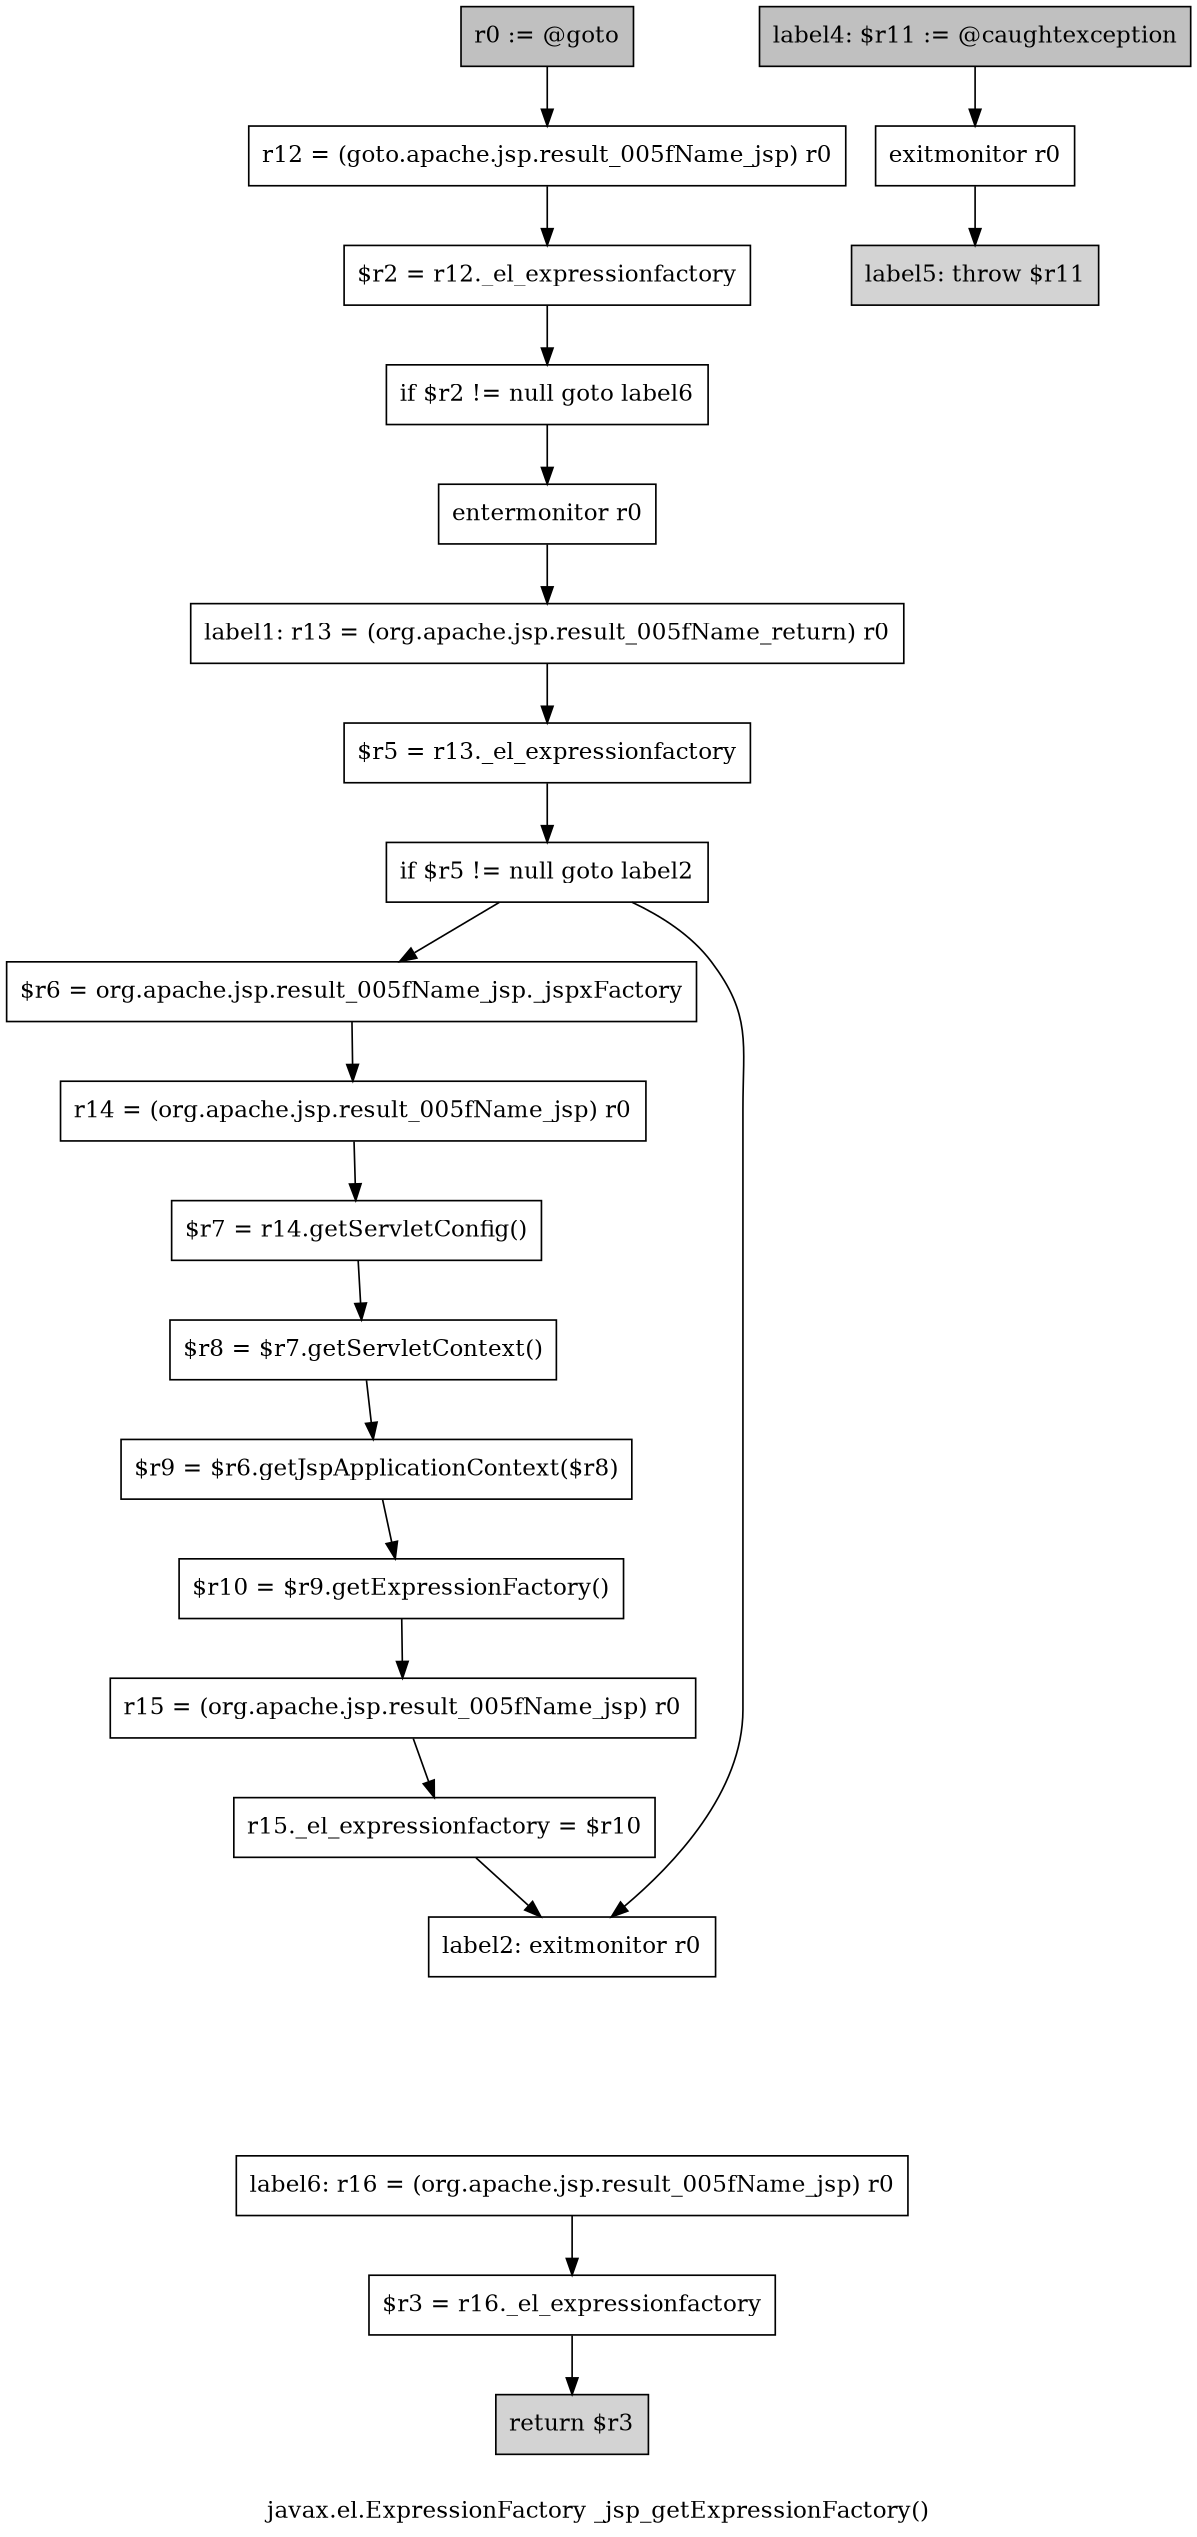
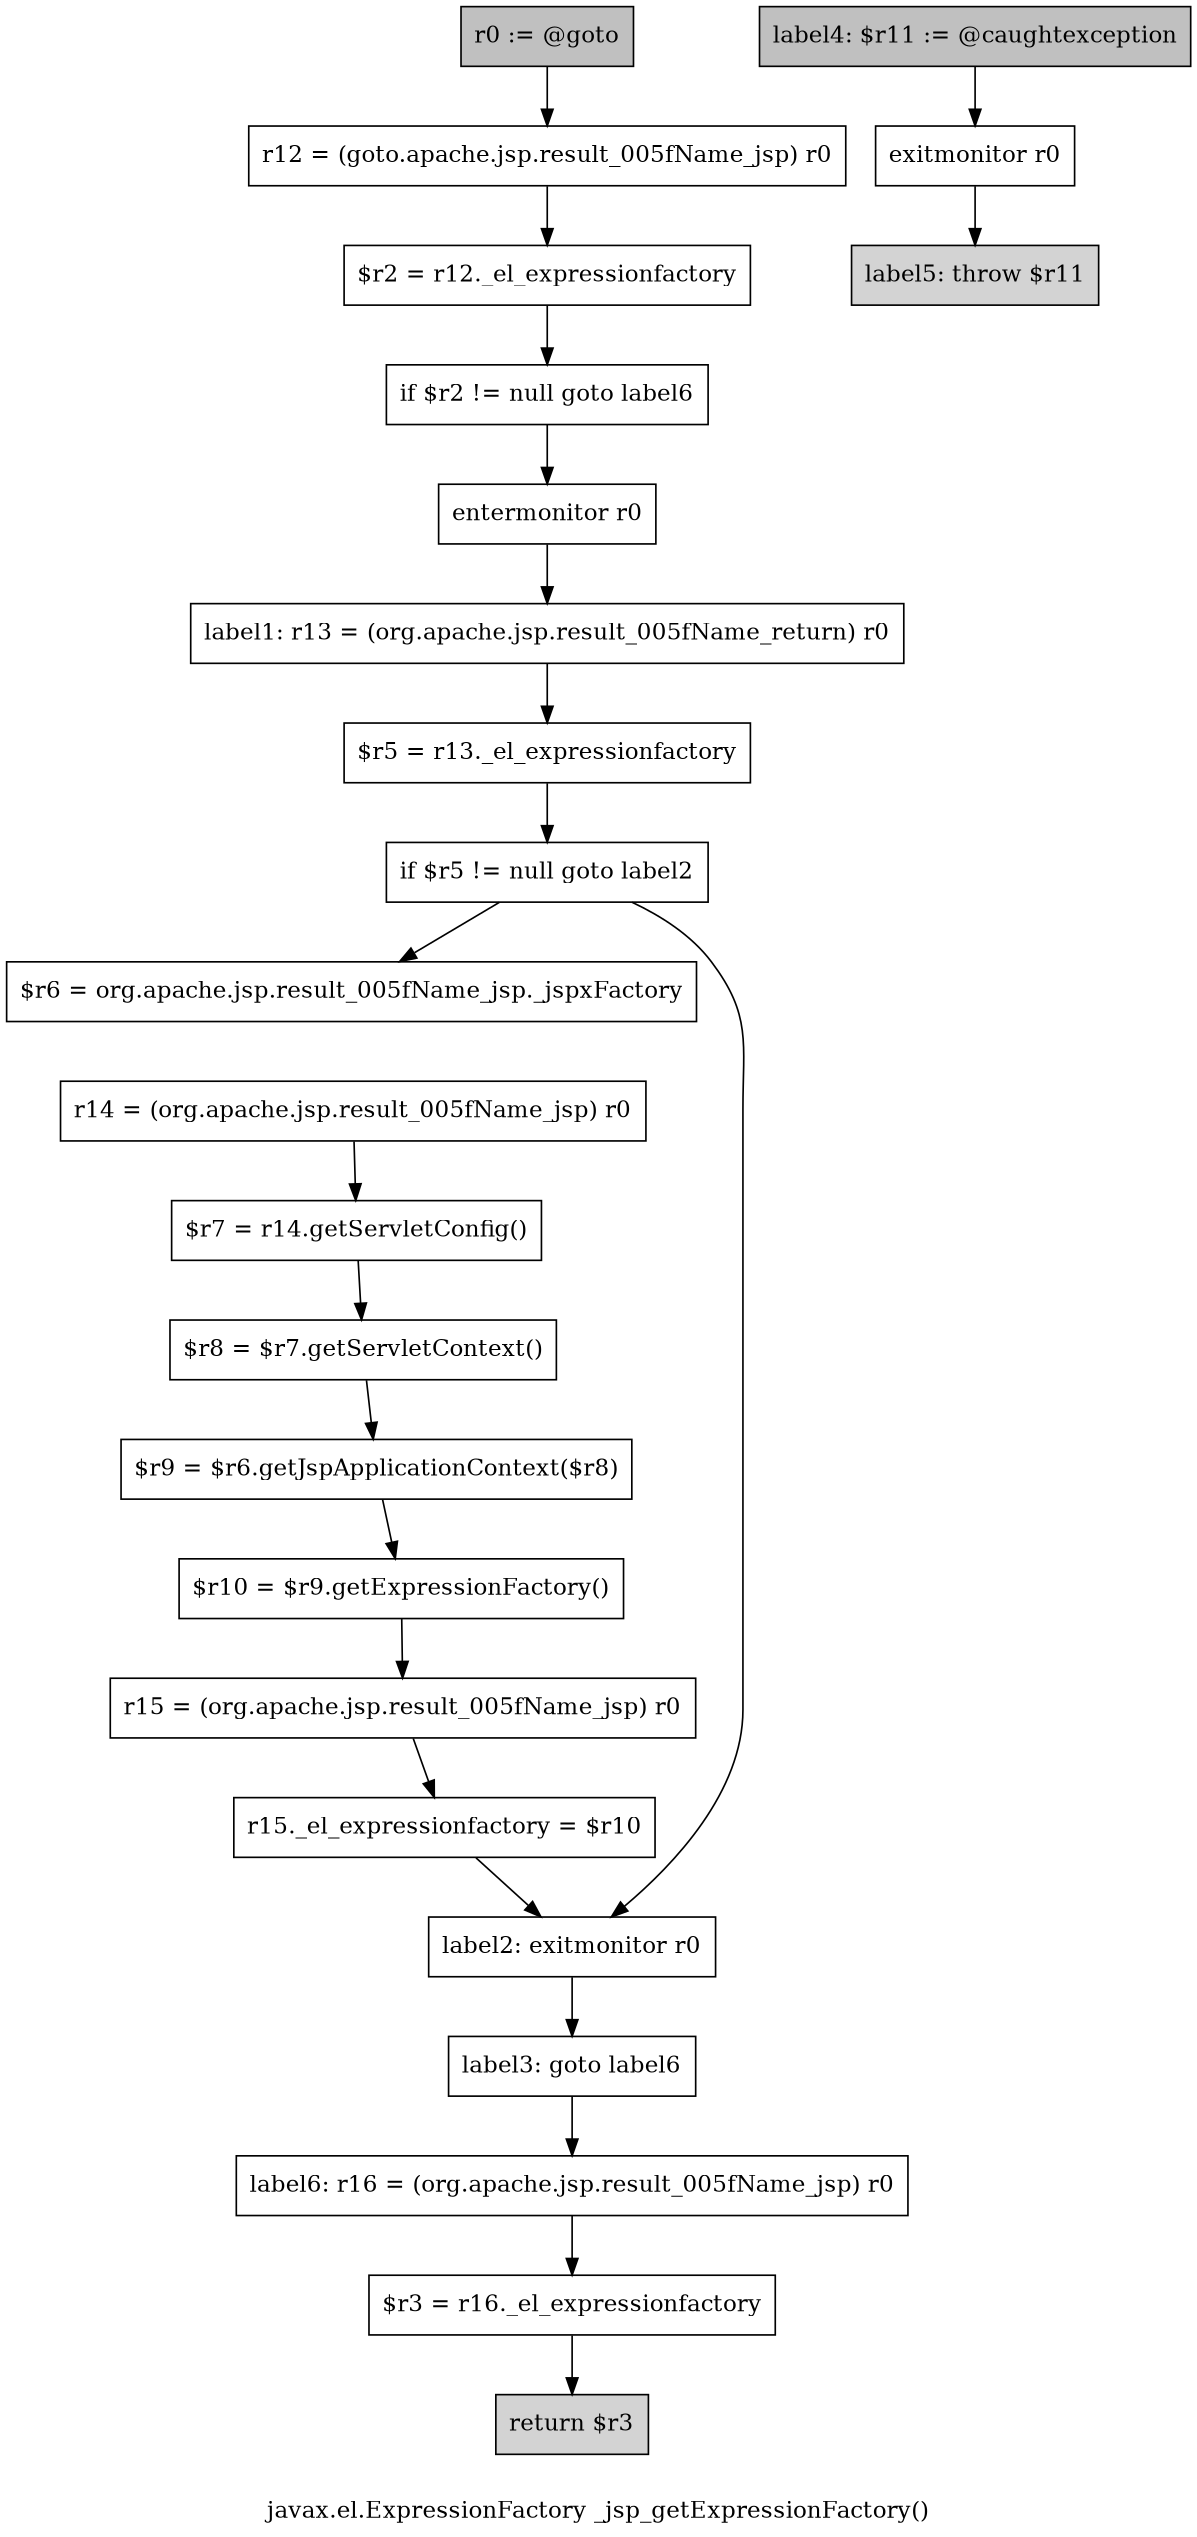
edge "$r6 = org.apache.jsp.result_005fName_jsp._jspxFactory" -> "r14 = (org.apache.jsp.result_005fName_jsp) r0": removed
node "label3: goto label6": added
